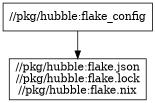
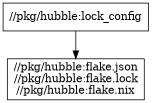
node "//pkg/hubble:flake_config": label "//pkg/hubble:flake_config" -> "//pkg/hubble:lock_config"
